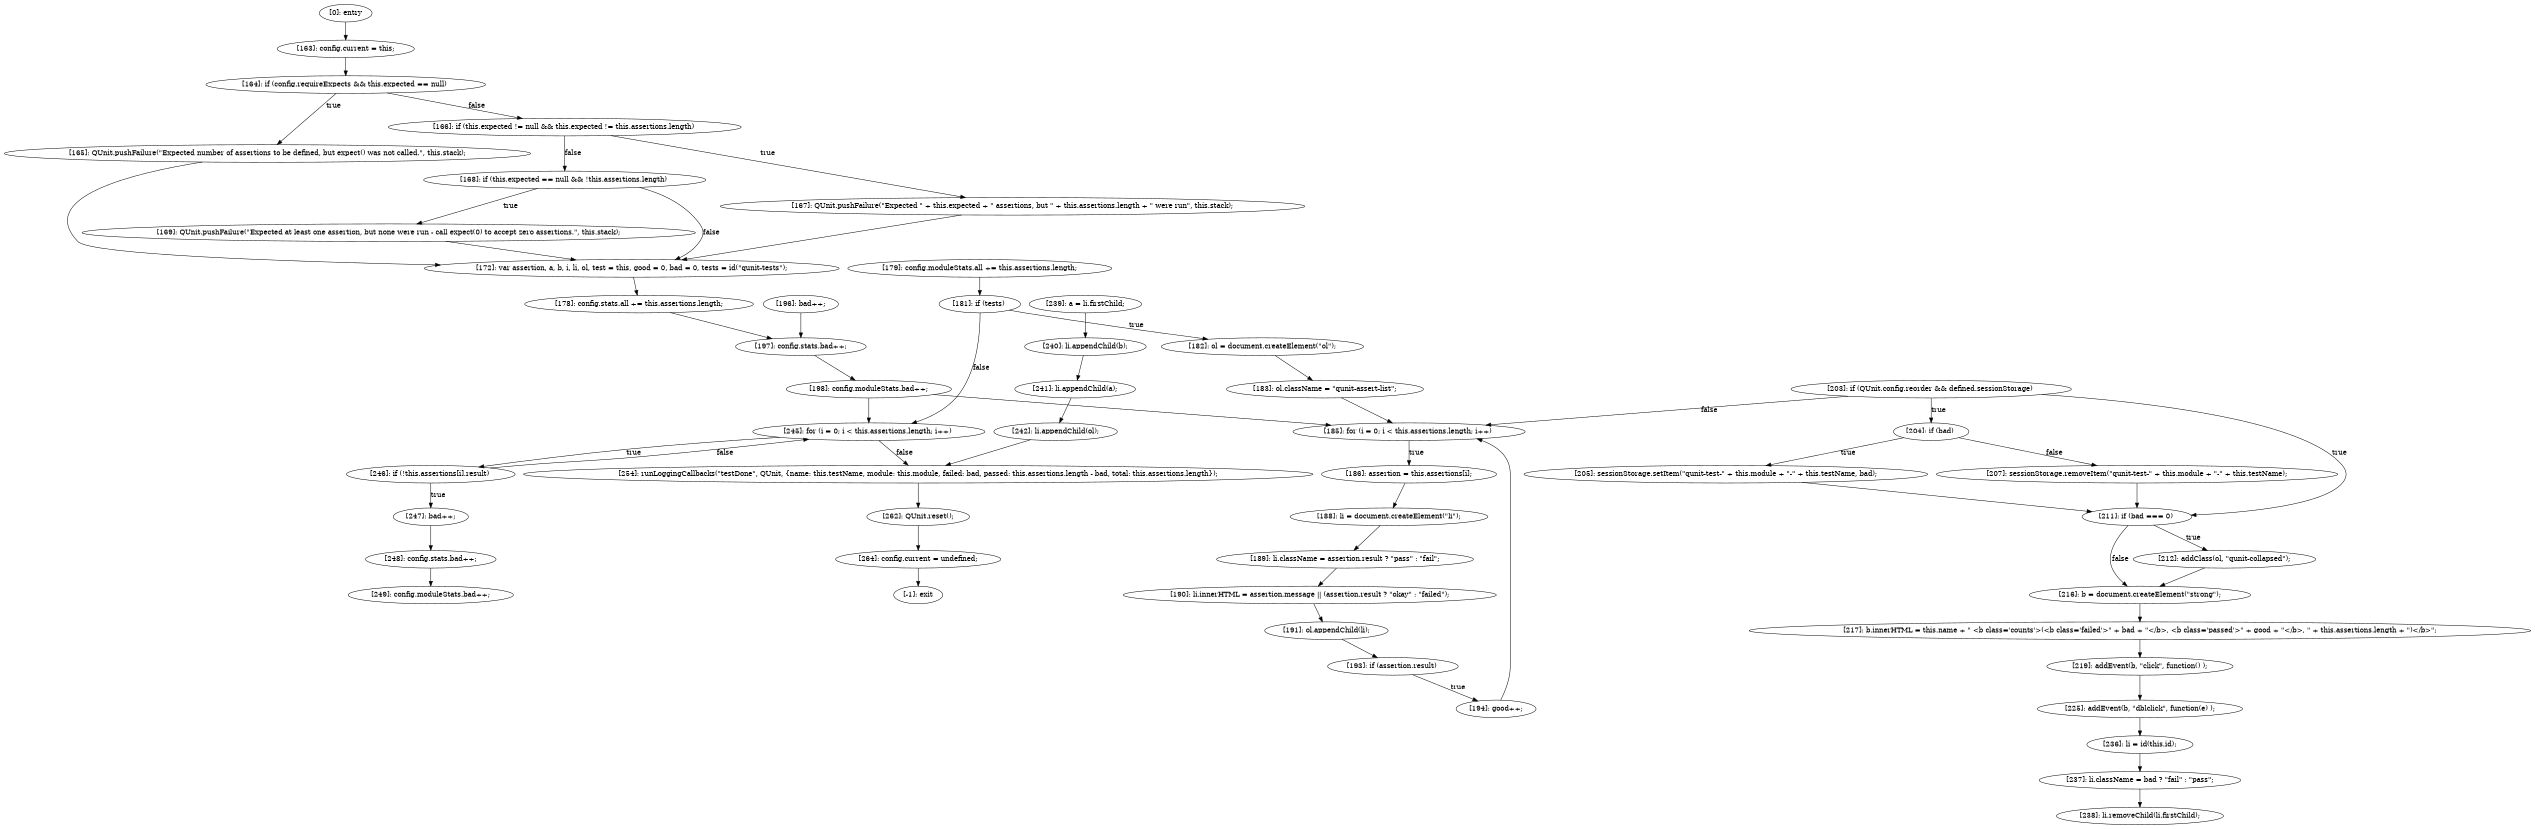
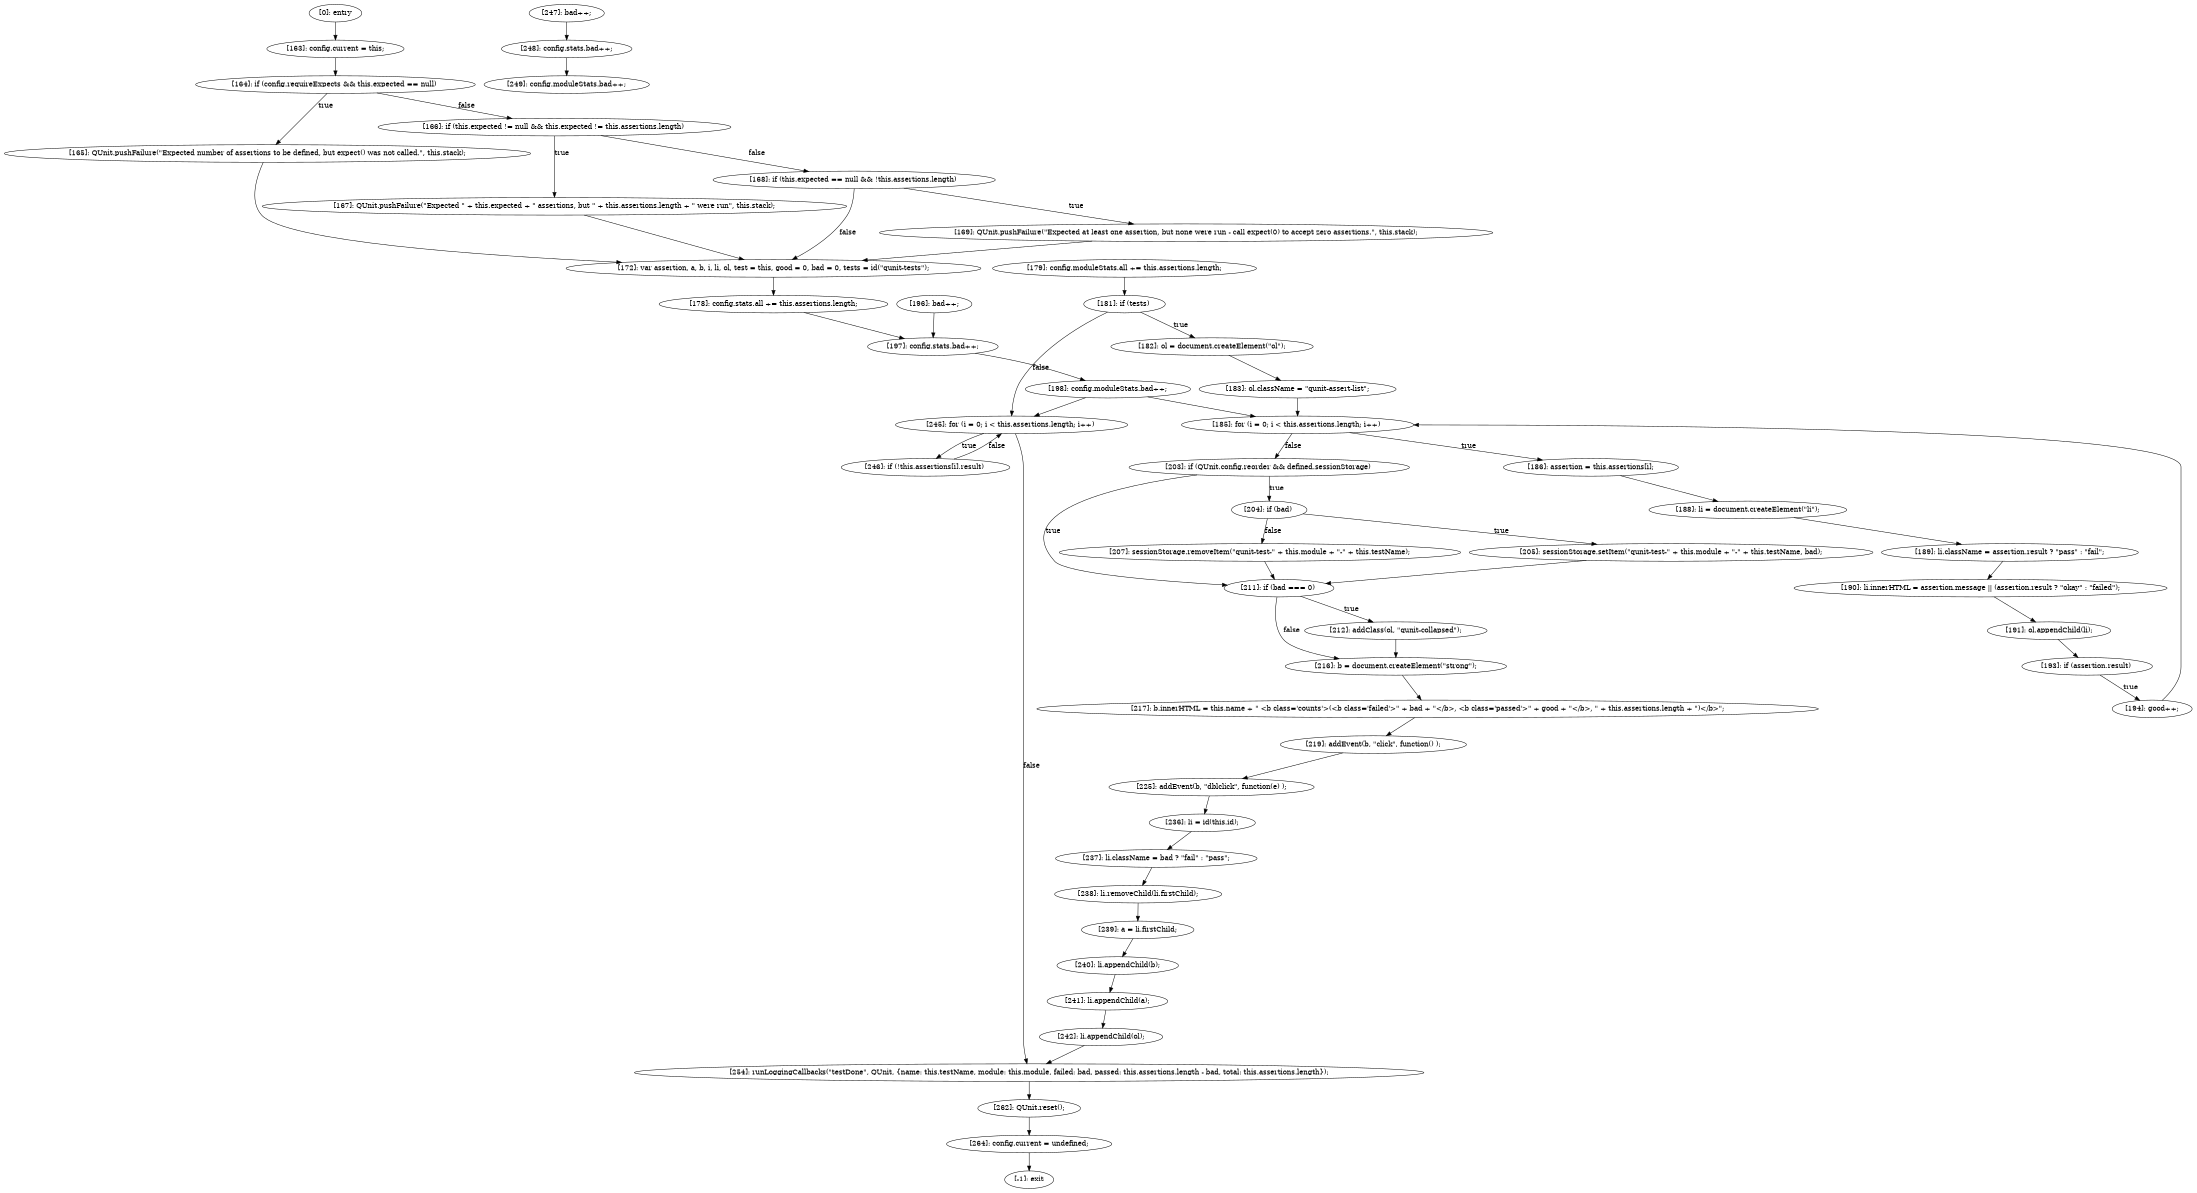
edge "[203]: if (QUnit.config.reorder && defined.sessionStorage)" -> "[185]: for (i = 0; i < this.assertions.length; i++)": reversed
edge "[246]: if (!this.assertions[i].result)" -> "[247]: bad++;": removed, label "true"
edge "[238]: li.removeChild(li.firstChild);" -> "[239]: a = li.firstChild;": added
